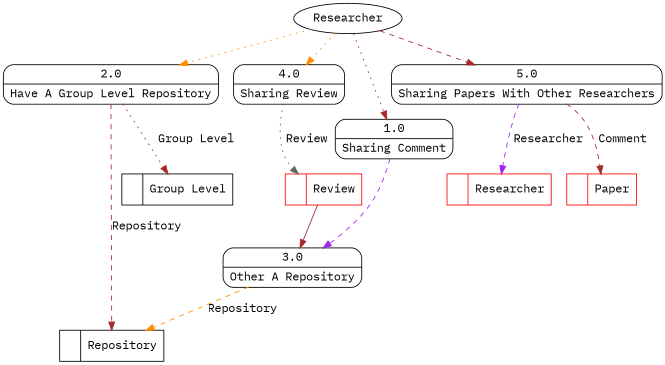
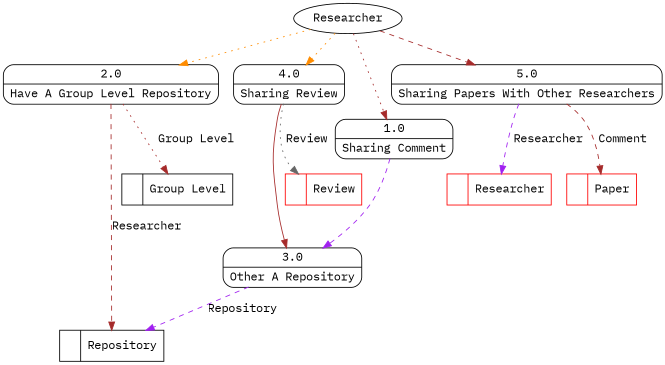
edge "Review" -> "3.0": now "4.0" -> "3.0"
edge "2.0" -> "Repository": label "Repository" -> "Researcher"
edge "3.0" -> "Repository": color darkorange -> purple
